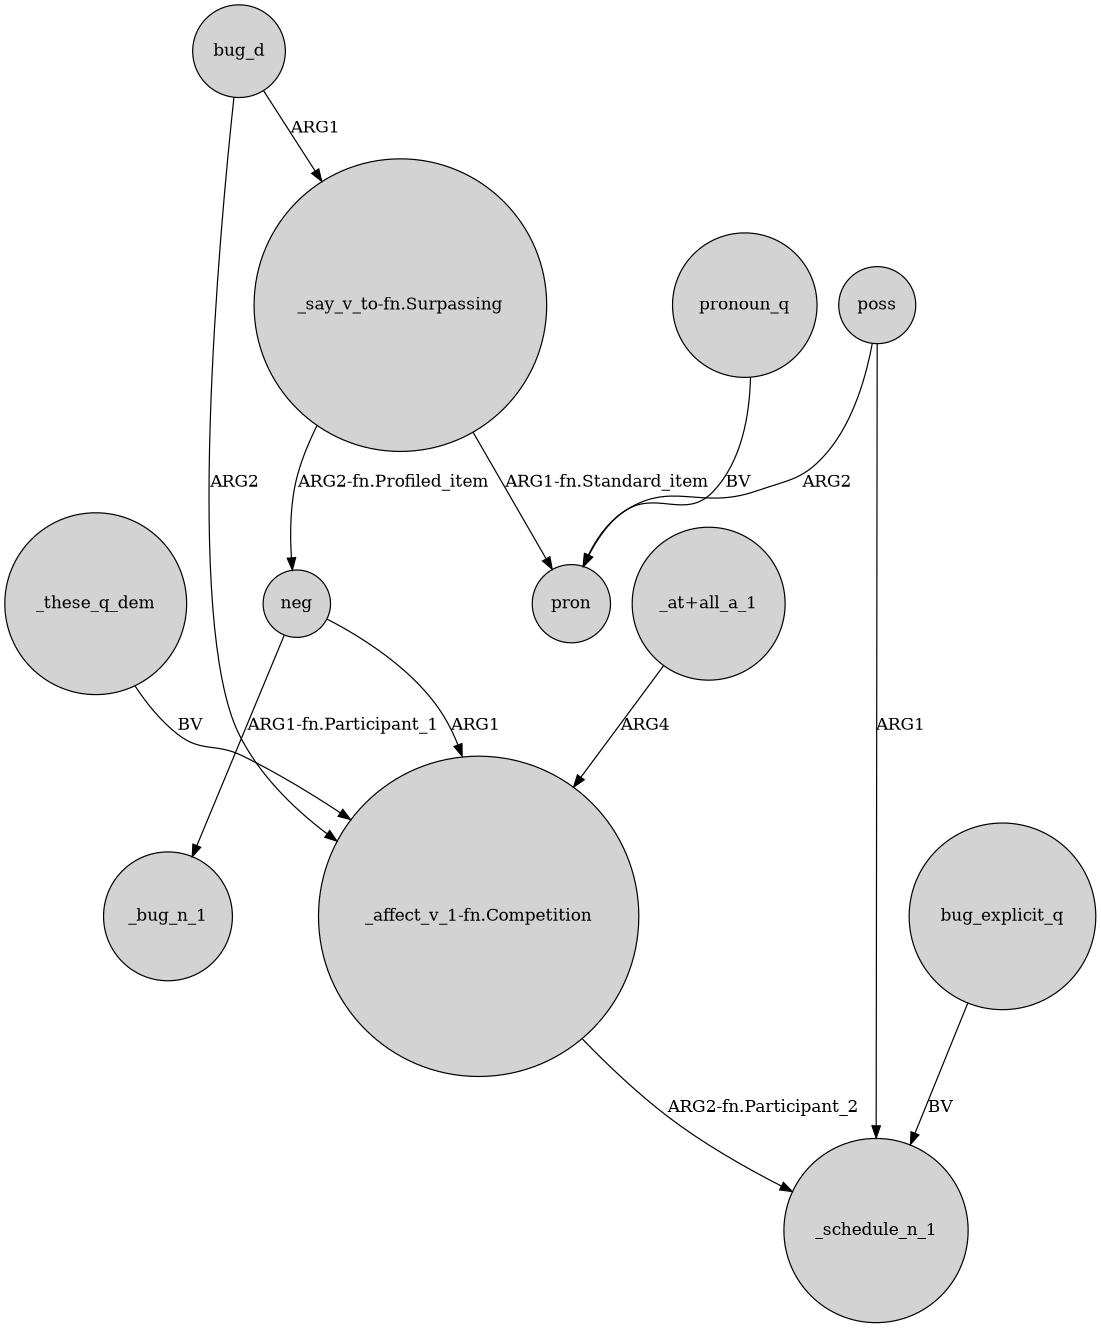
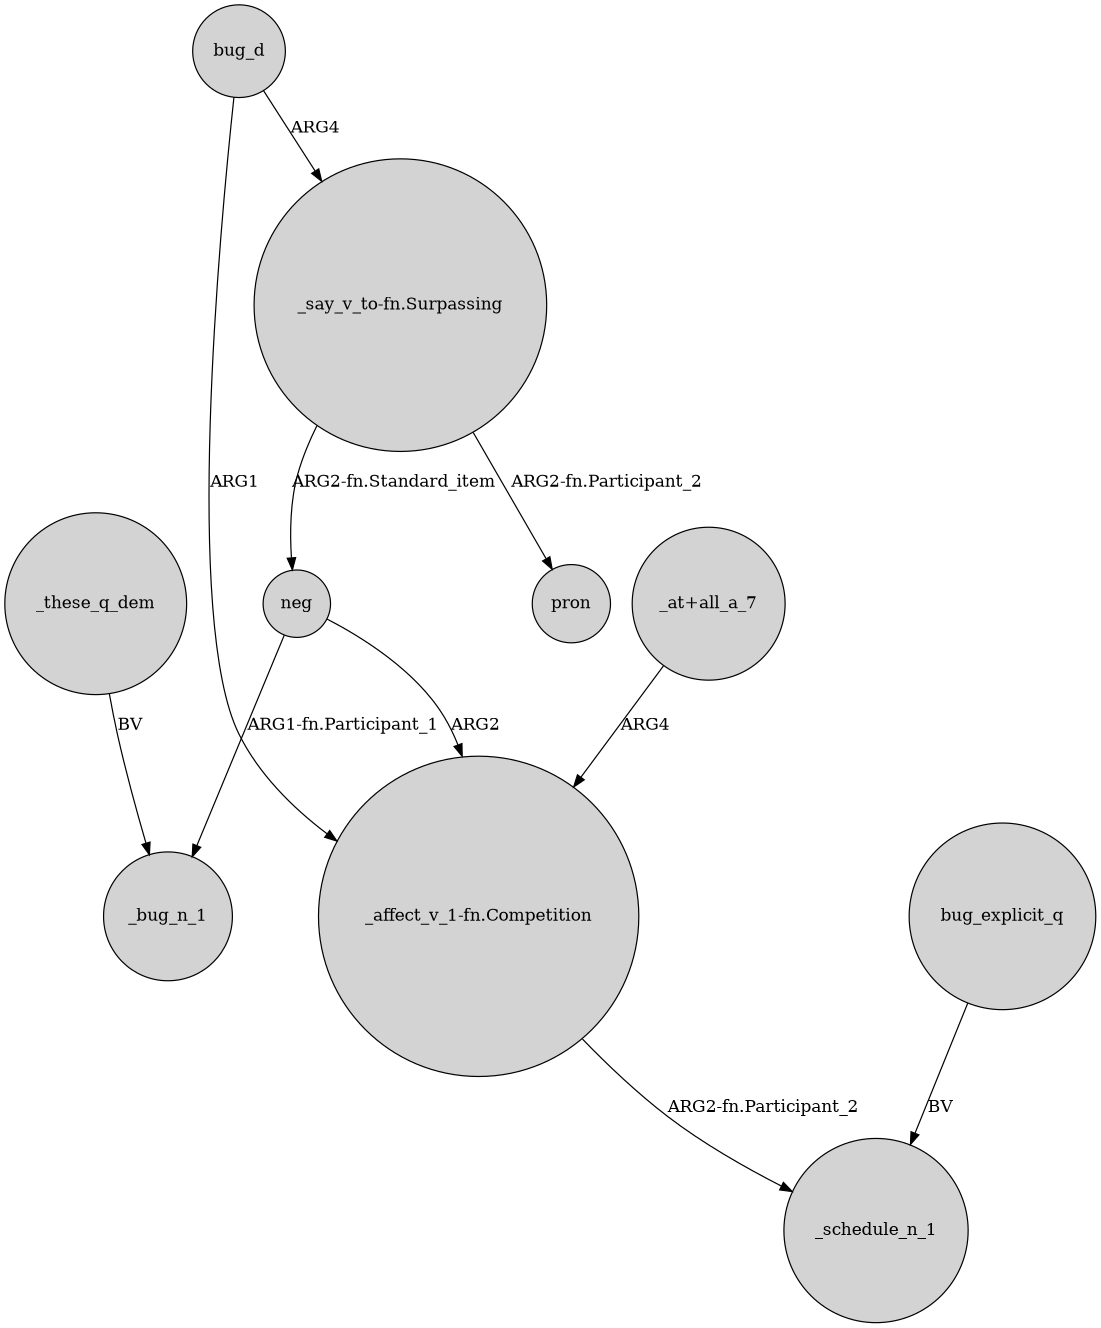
edge "bug_d" -> "_say_v_to-fn.Surpassing": label "ARG1" -> "ARG4"
node "pronoun_q": removed
node "poss": removed
edge "bug_d" -> "_affect_v_1-fn.Competition": label "ARG2" -> "ARG1"
edge "_say_v_to-fn.Surpassing" -> "neg": label "ARG2-fn.Profiled_item" -> "ARG2-fn.Standard_item"
edge "_say_v_to-fn.Surpassing" -> "pron": label "ARG1-fn.Standard_item" -> "ARG2-fn.Participant_2"
node "_at+all_a_1": label "_at+all_a_1" -> "_at+all_a_7"
edge "neg" -> "_affect_v_1-fn.Competition": label "ARG1" -> "ARG2"
edge "_these_q_dem" -> "_affect_v_1-fn.Competition": now "_these_q_dem" -> "_bug_n_1"
